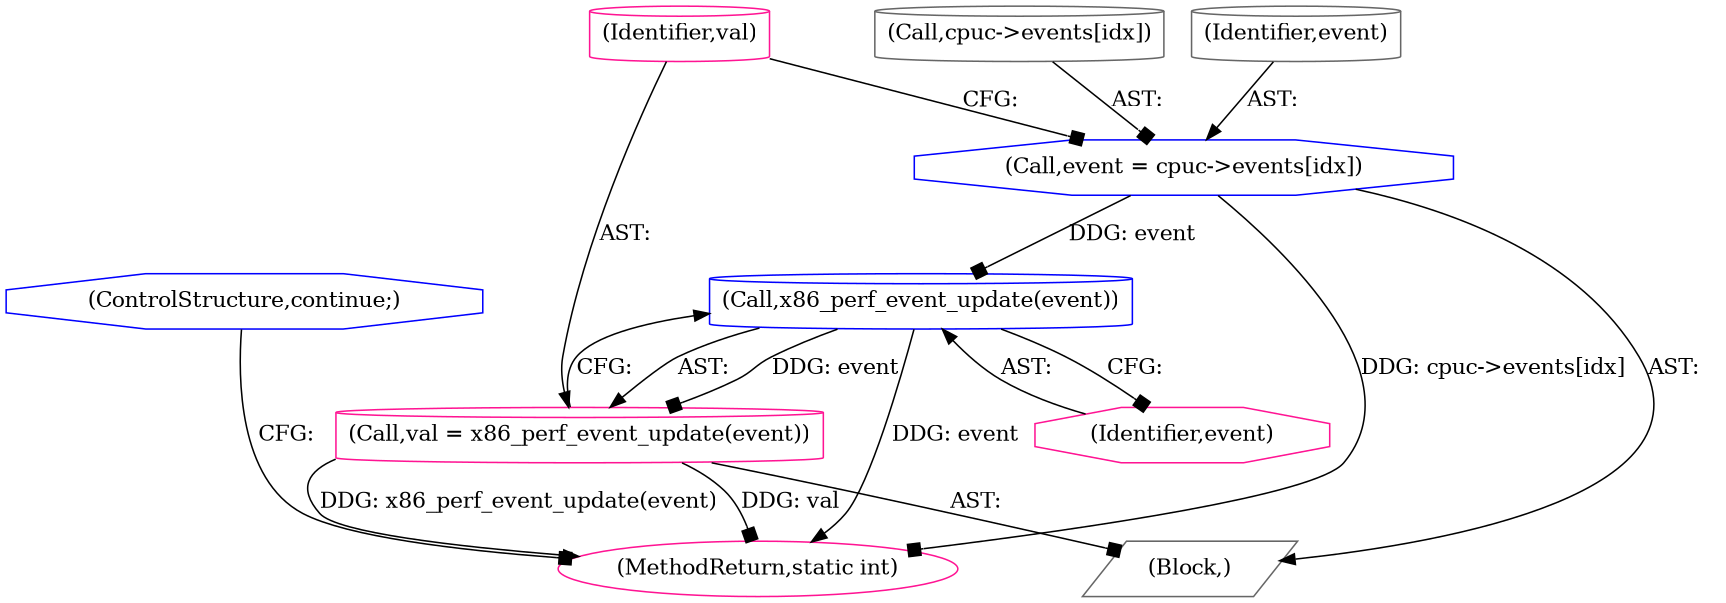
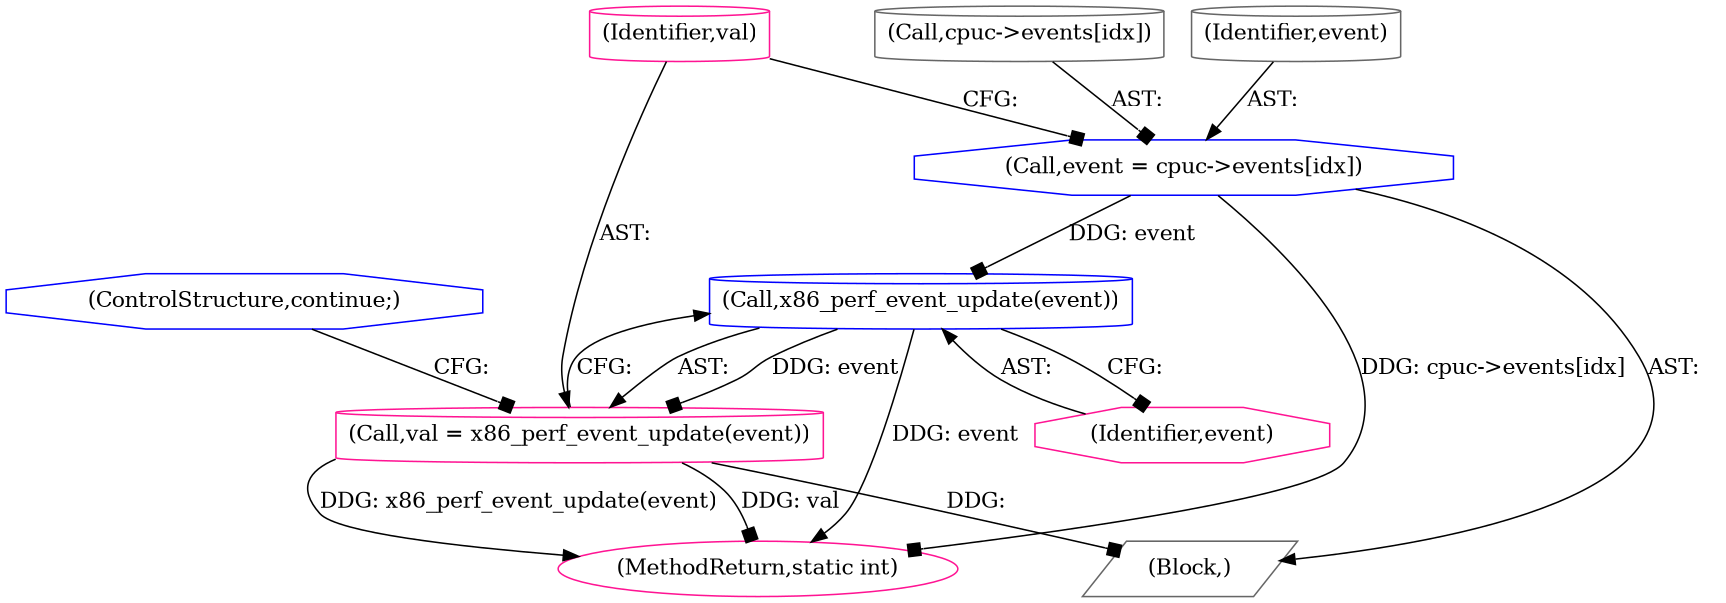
edge "(Call,val = x86_perf_event_update(event))" -> "(Block,)": label "AST: " -> "DDG: "
edge "(ControlStructure,continue;)" -> "(MethodReturn,static int)": now "(ControlStructure,continue;)" -> "(Call,val = x86_perf_event_update(event))"
